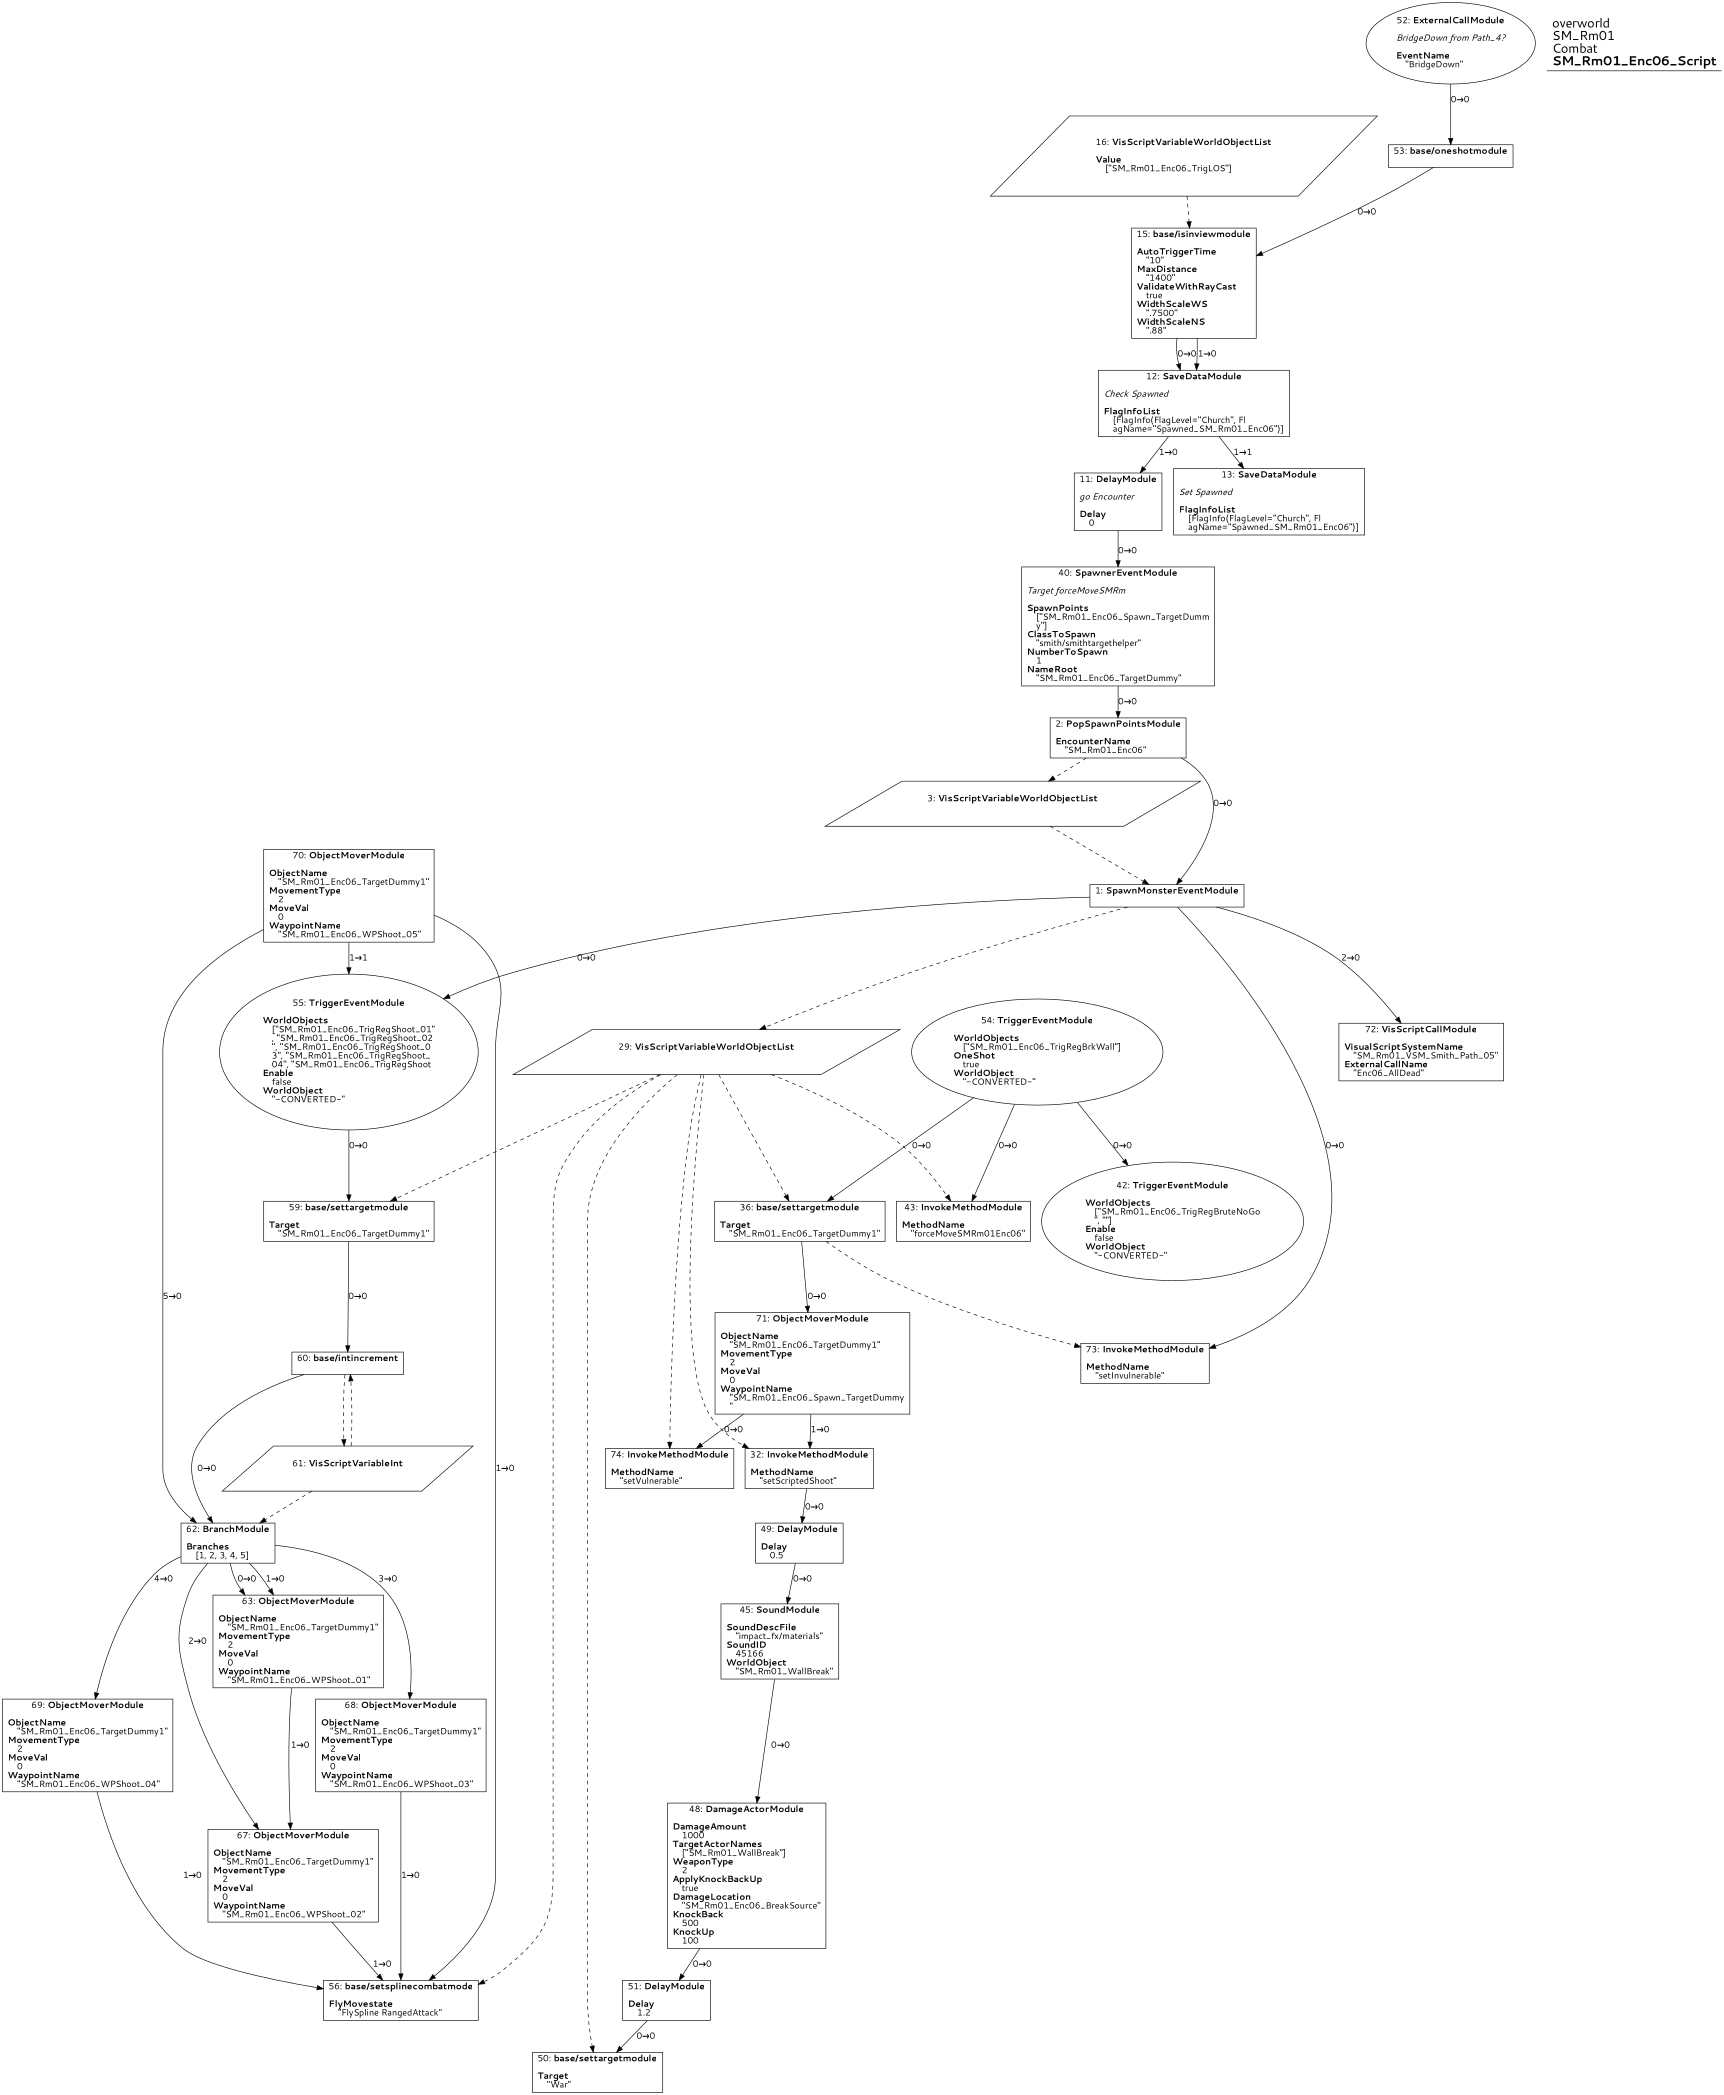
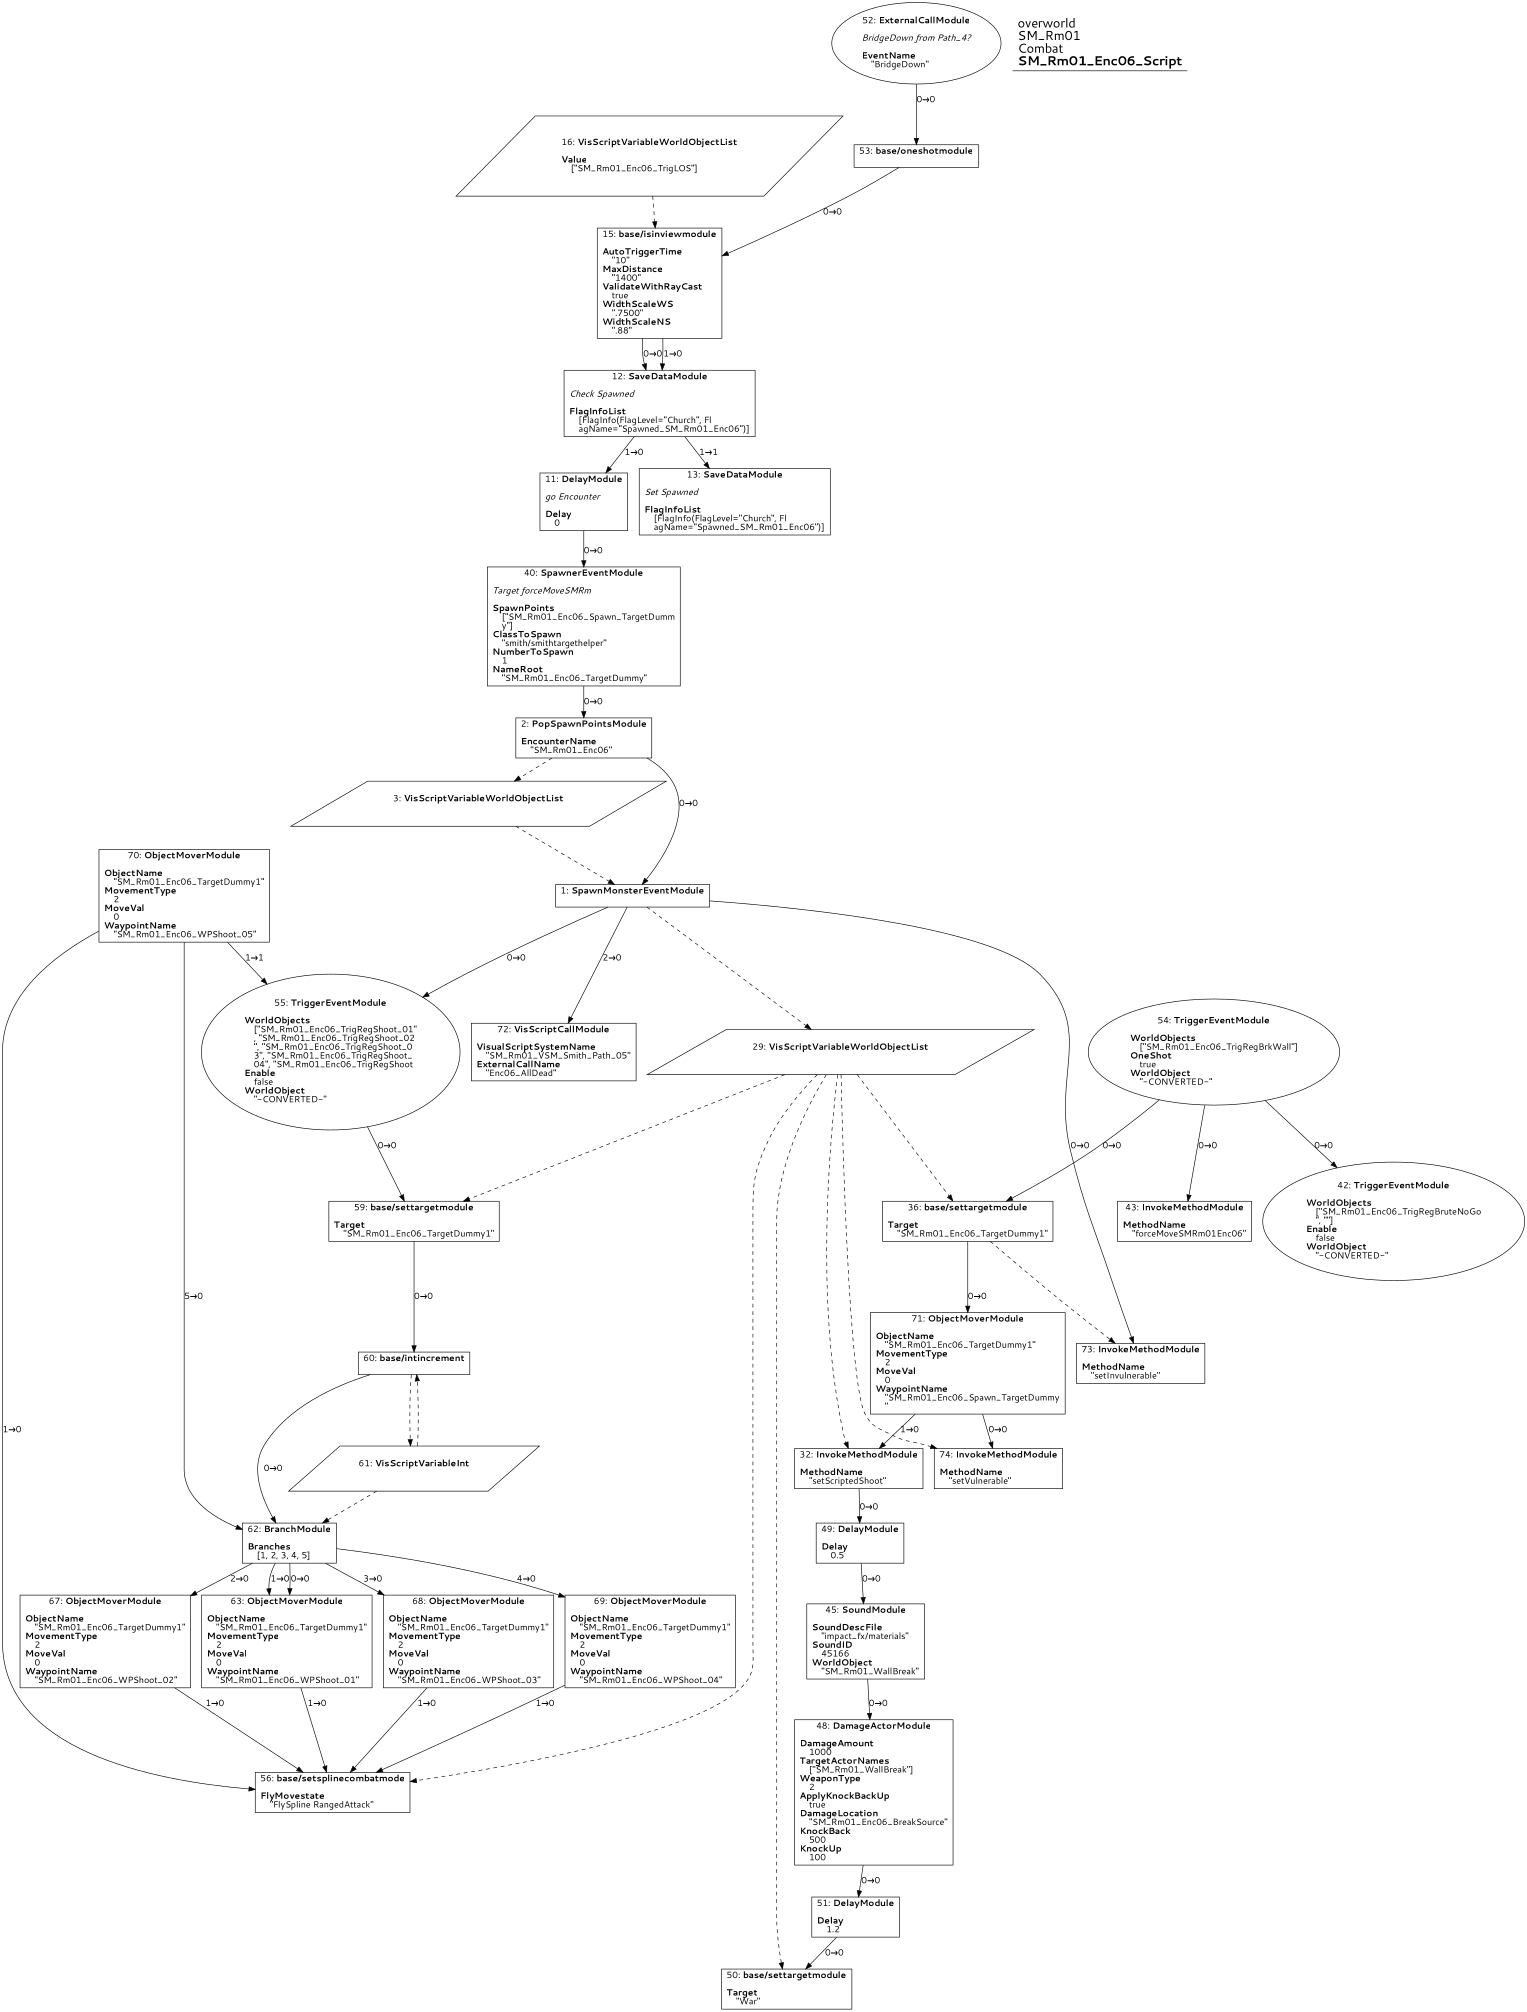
edge "29:" -> "43:": removed
edge "63:" -> "67:": now "63:" -> "56:"
